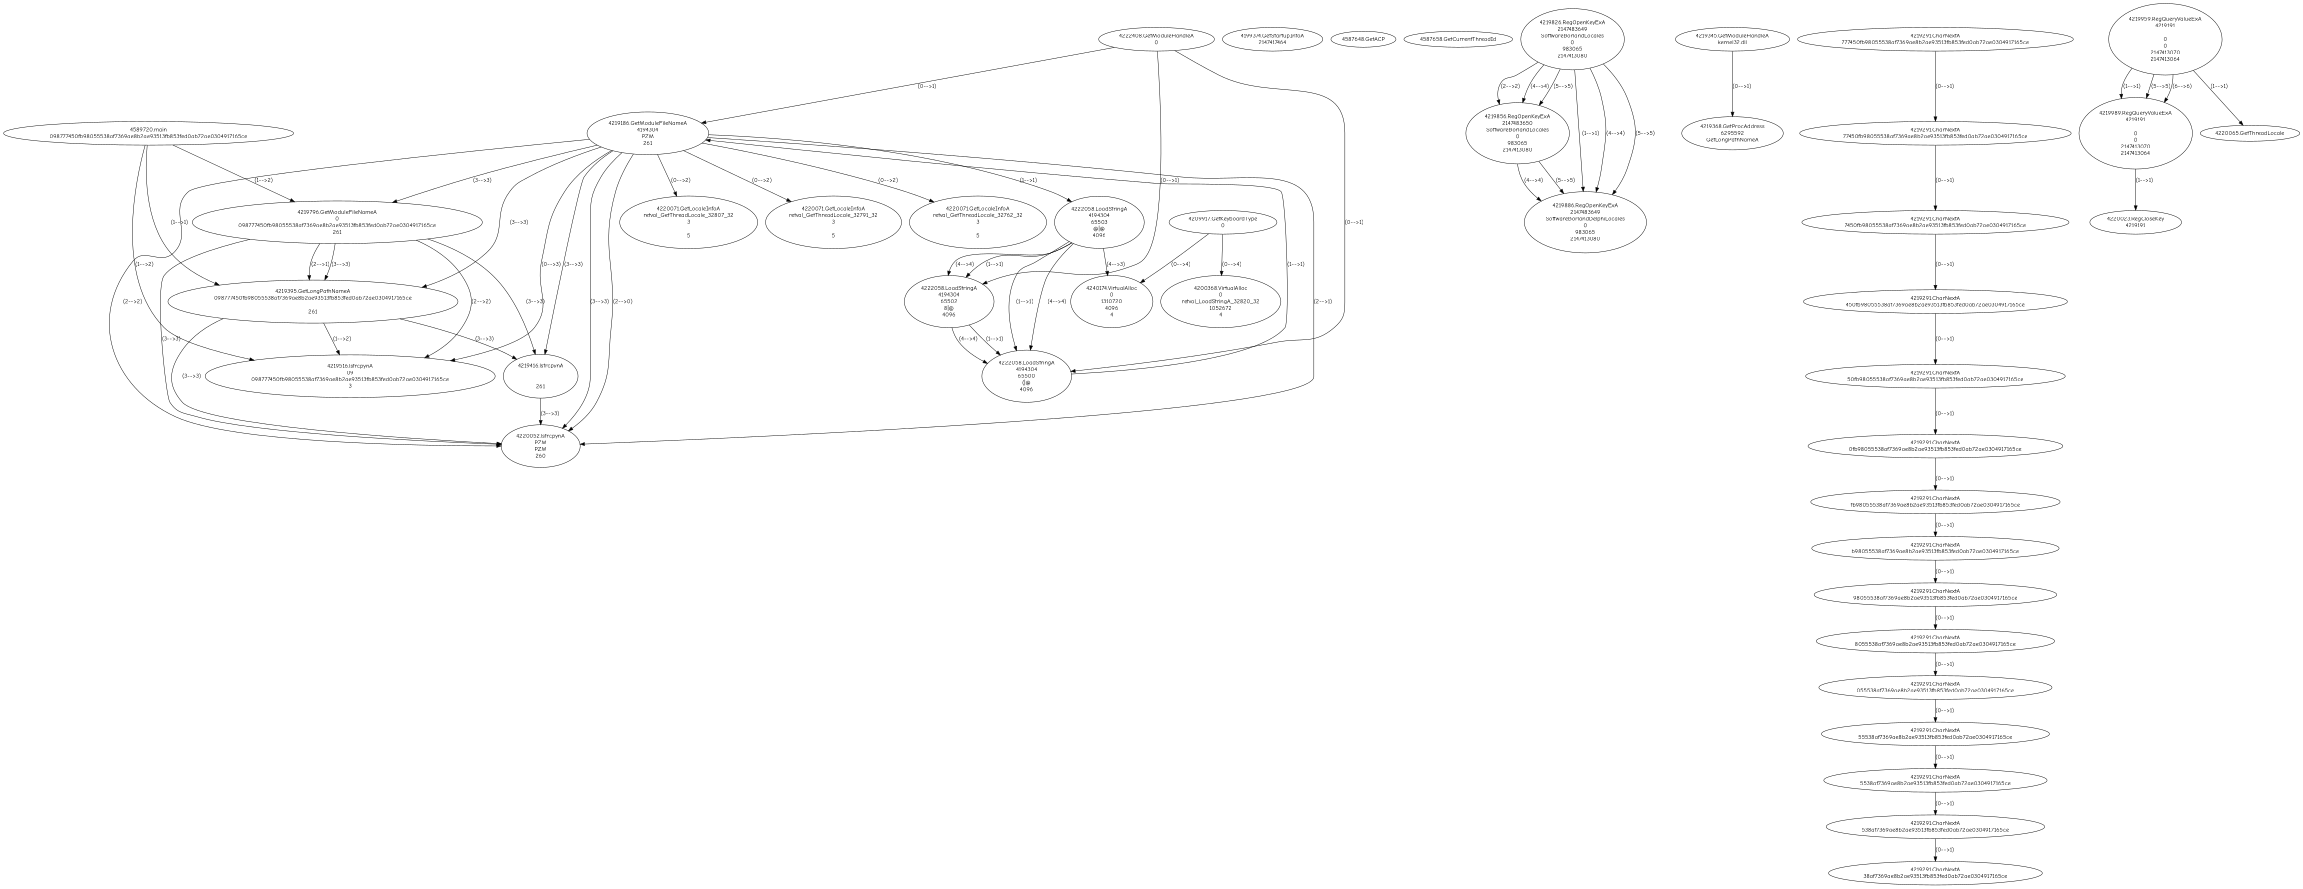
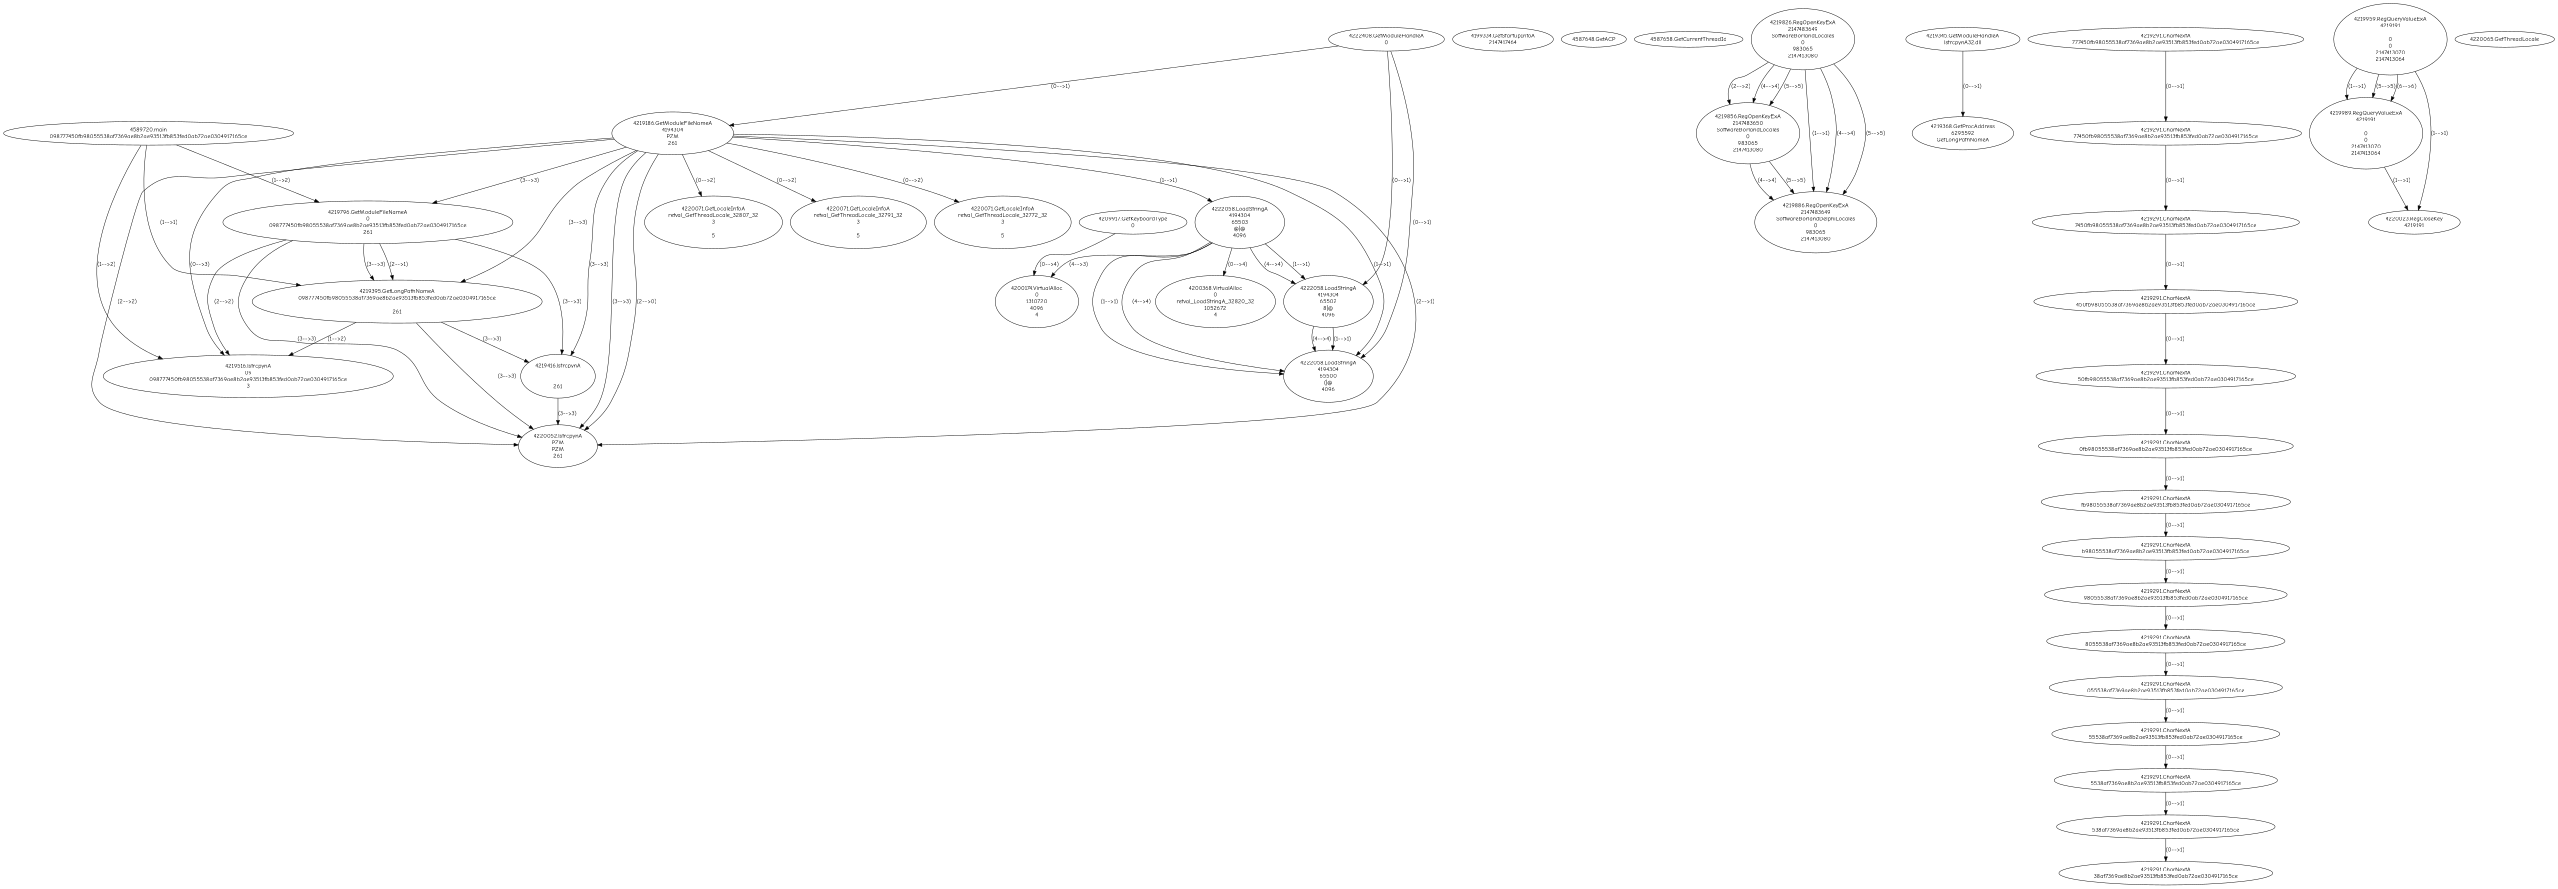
node "4199374.GetStartupInfoA 2147417464": label "4199374.GetStartupInfoA 2147417464" -> "4199334.GetStartupInfoA 2147417464"
node "4219345.GetModuleHandleA kernel32.dll": label "4219345.GetModuleHandleA kernel32.dll" -> "4219345.GetModuleHandleA lstrcpynA32.dll"
edge "4219959.RegQueryValueExA 4219191 0 0 2147413070 2147413064" -> "4220065.GetThreadLocale": now "4219959.RegQueryValueExA 4219191 0 0 2147413070 2147413064" -> "4220023.RegCloseKey 4219191"
edge "4222058.LoadStringA 4194304 65500 (|@ 4096" -> "4219186.GetModuleFileNameA 4194304 PZM 261": reversed
node "4220071.GetLocaleInfoA retval_GetThreadLocale_32762_32 3 5": label "4220071.GetLocaleInfoA retval_GetThreadLocale_32762_32 3 5" -> "4220071.GetLocaleInfoA retval_GetThreadLocale_32772_32 3 5"
edge "4209917.GetKeyboardType 0" -> "4200368.VirtualAlloc 0 retval_LoadStringA_32820_32 1052672 4": now "4222058.LoadStringA 4194304 65503 @|@ 4096" -> "4200368.VirtualAlloc 0 retval_LoadStringA_32820_32 1052672 4"
node "4240174.VirtualAlloc 0 1310720 4096 4": label "4240174.VirtualAlloc 0 1310720 4096 4" -> "4200174.VirtualAlloc 0 1310720 4096 4"
node "4220052.lstrcpynA PZM PZM 260": label "4220052.lstrcpynA PZM PZM 260" -> "4220052.lstrcpynA PZM PZM 261"
